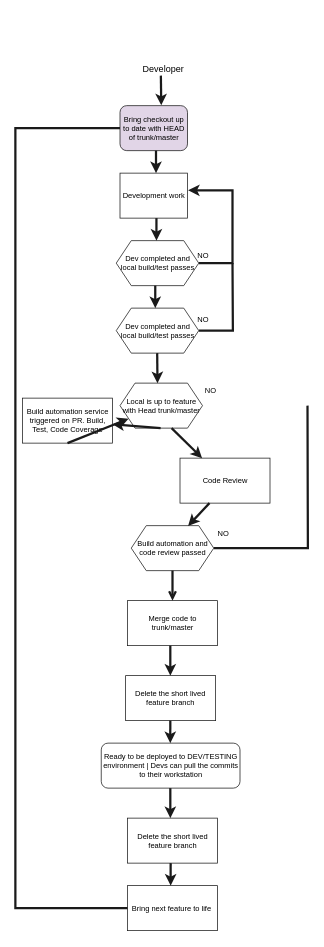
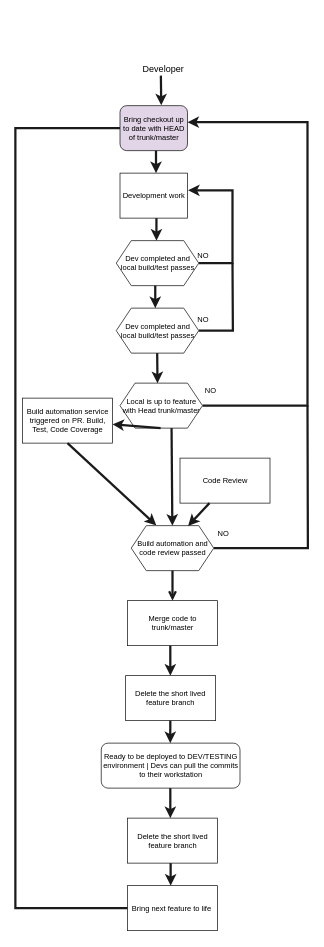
edge "Local is up to feature with Head trunk/master" -> "Bring checkout up to date with HEAD of trunk/master": added
edge "Build automation service triggered on PR. Build, Test, Code Coverage" -> "Local is up to feature with Head trunk/master": now "Build automation service triggered on PR. Build, Test, Code Coverage" -> "Build automation and code review passed"
edge "Local is up to feature with Head trunk/master" -> "Code Review": now "Local is up to feature with Head trunk/master" -> "Build automation and code review passed"
